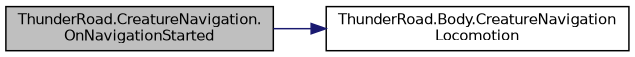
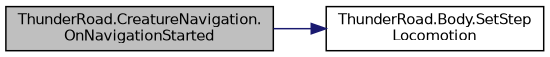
node "ThunderRoad.Body.CreatureNavigation Locomotion": label "ThunderRoad.Body.CreatureNavigation Locomotion" -> "ThunderRoad.Body.SetStep Locomotion"
